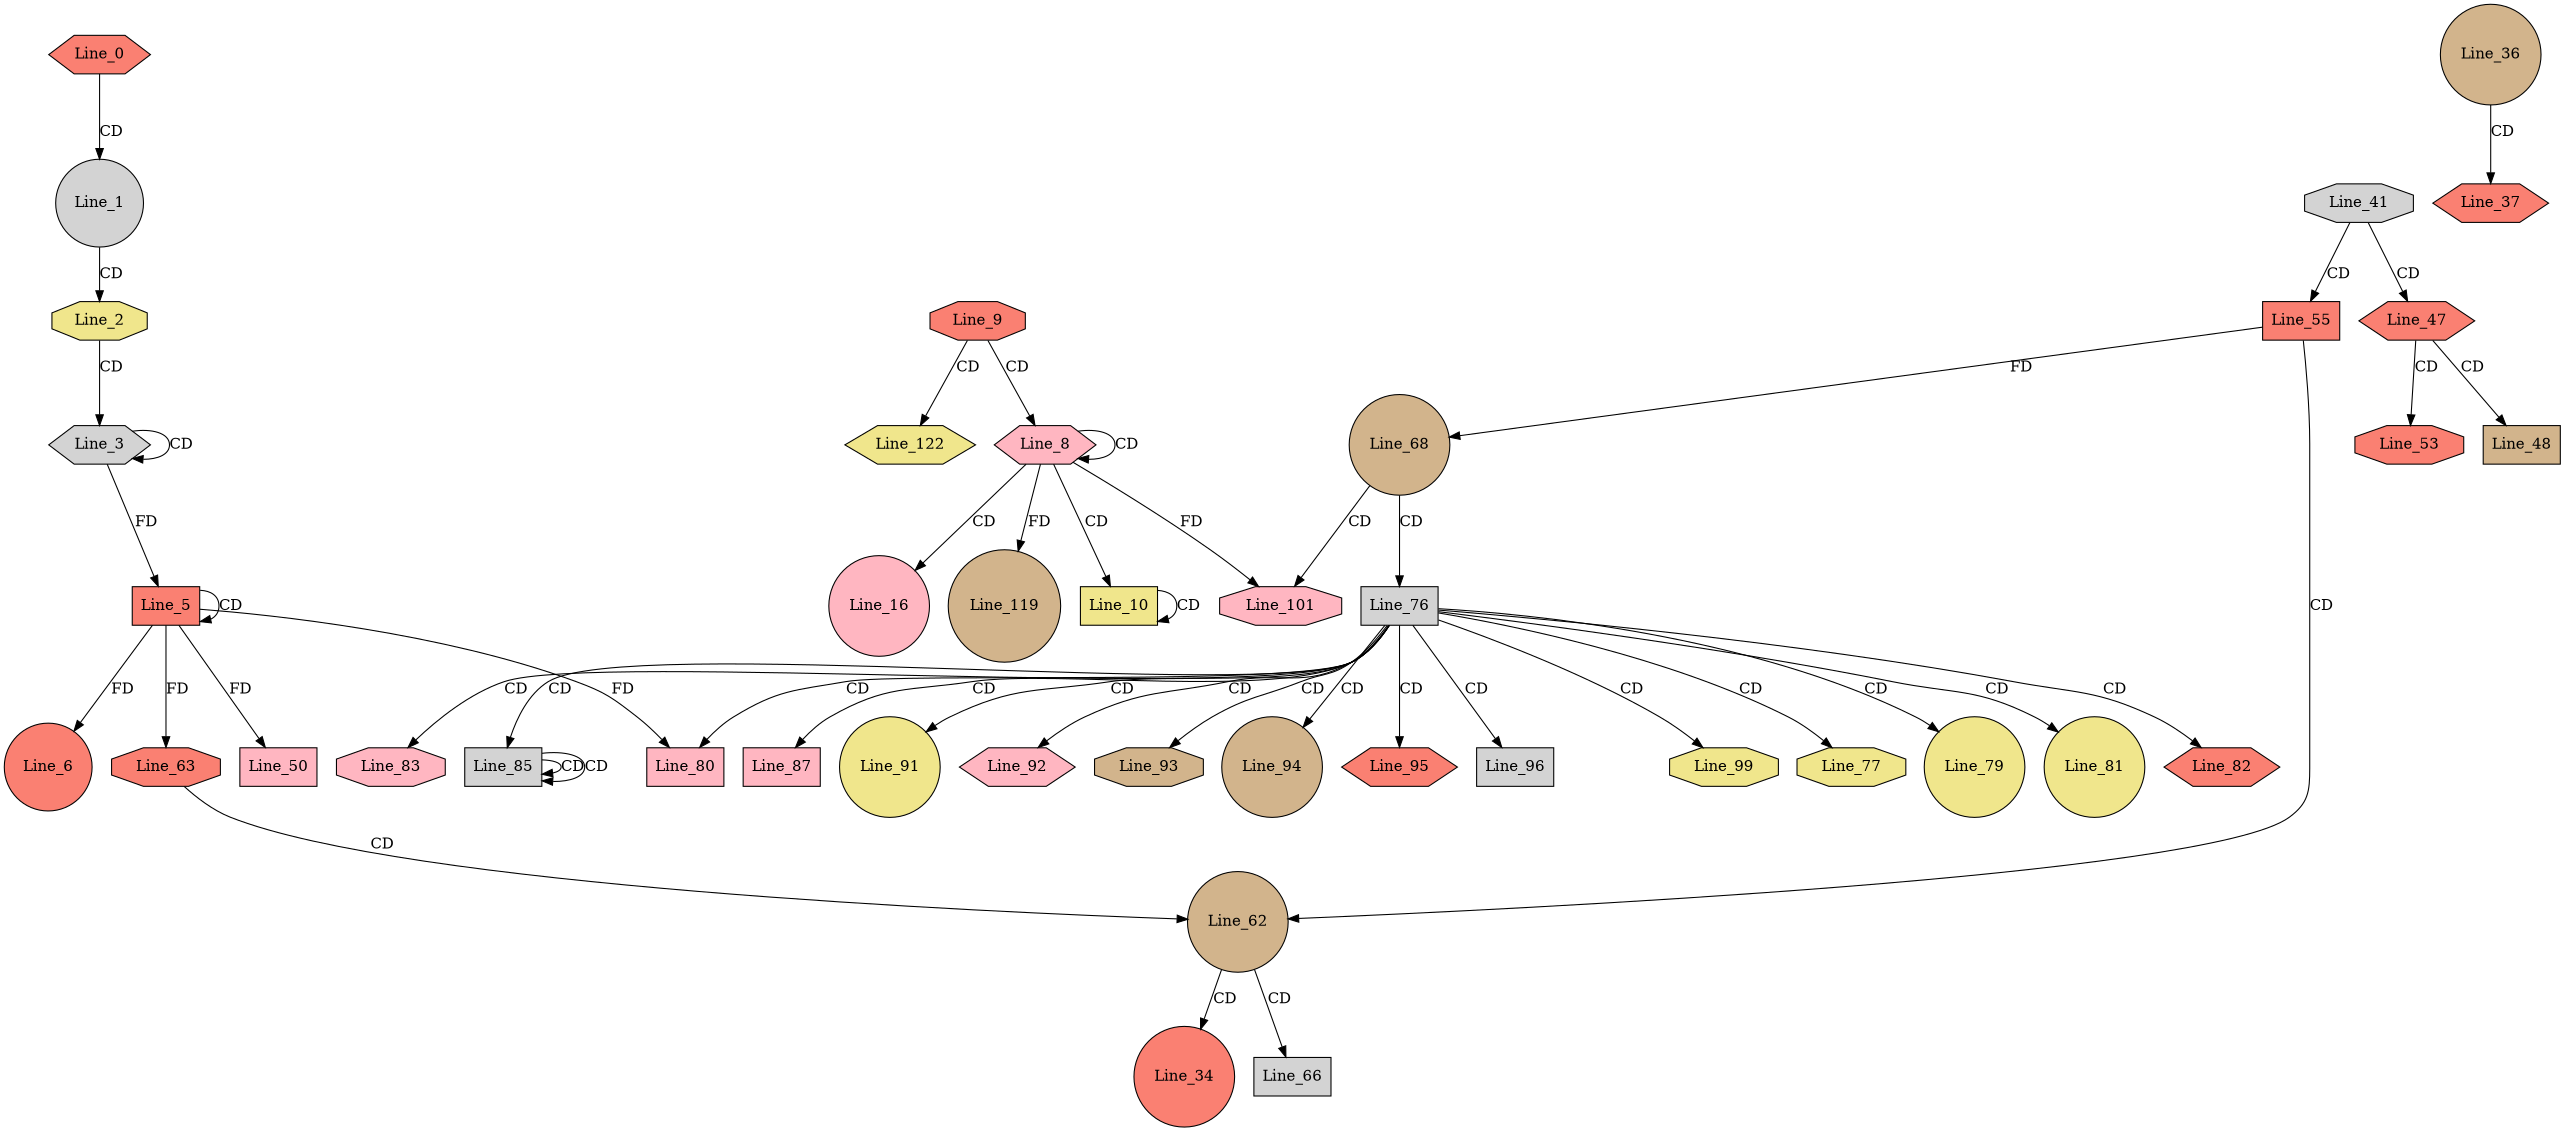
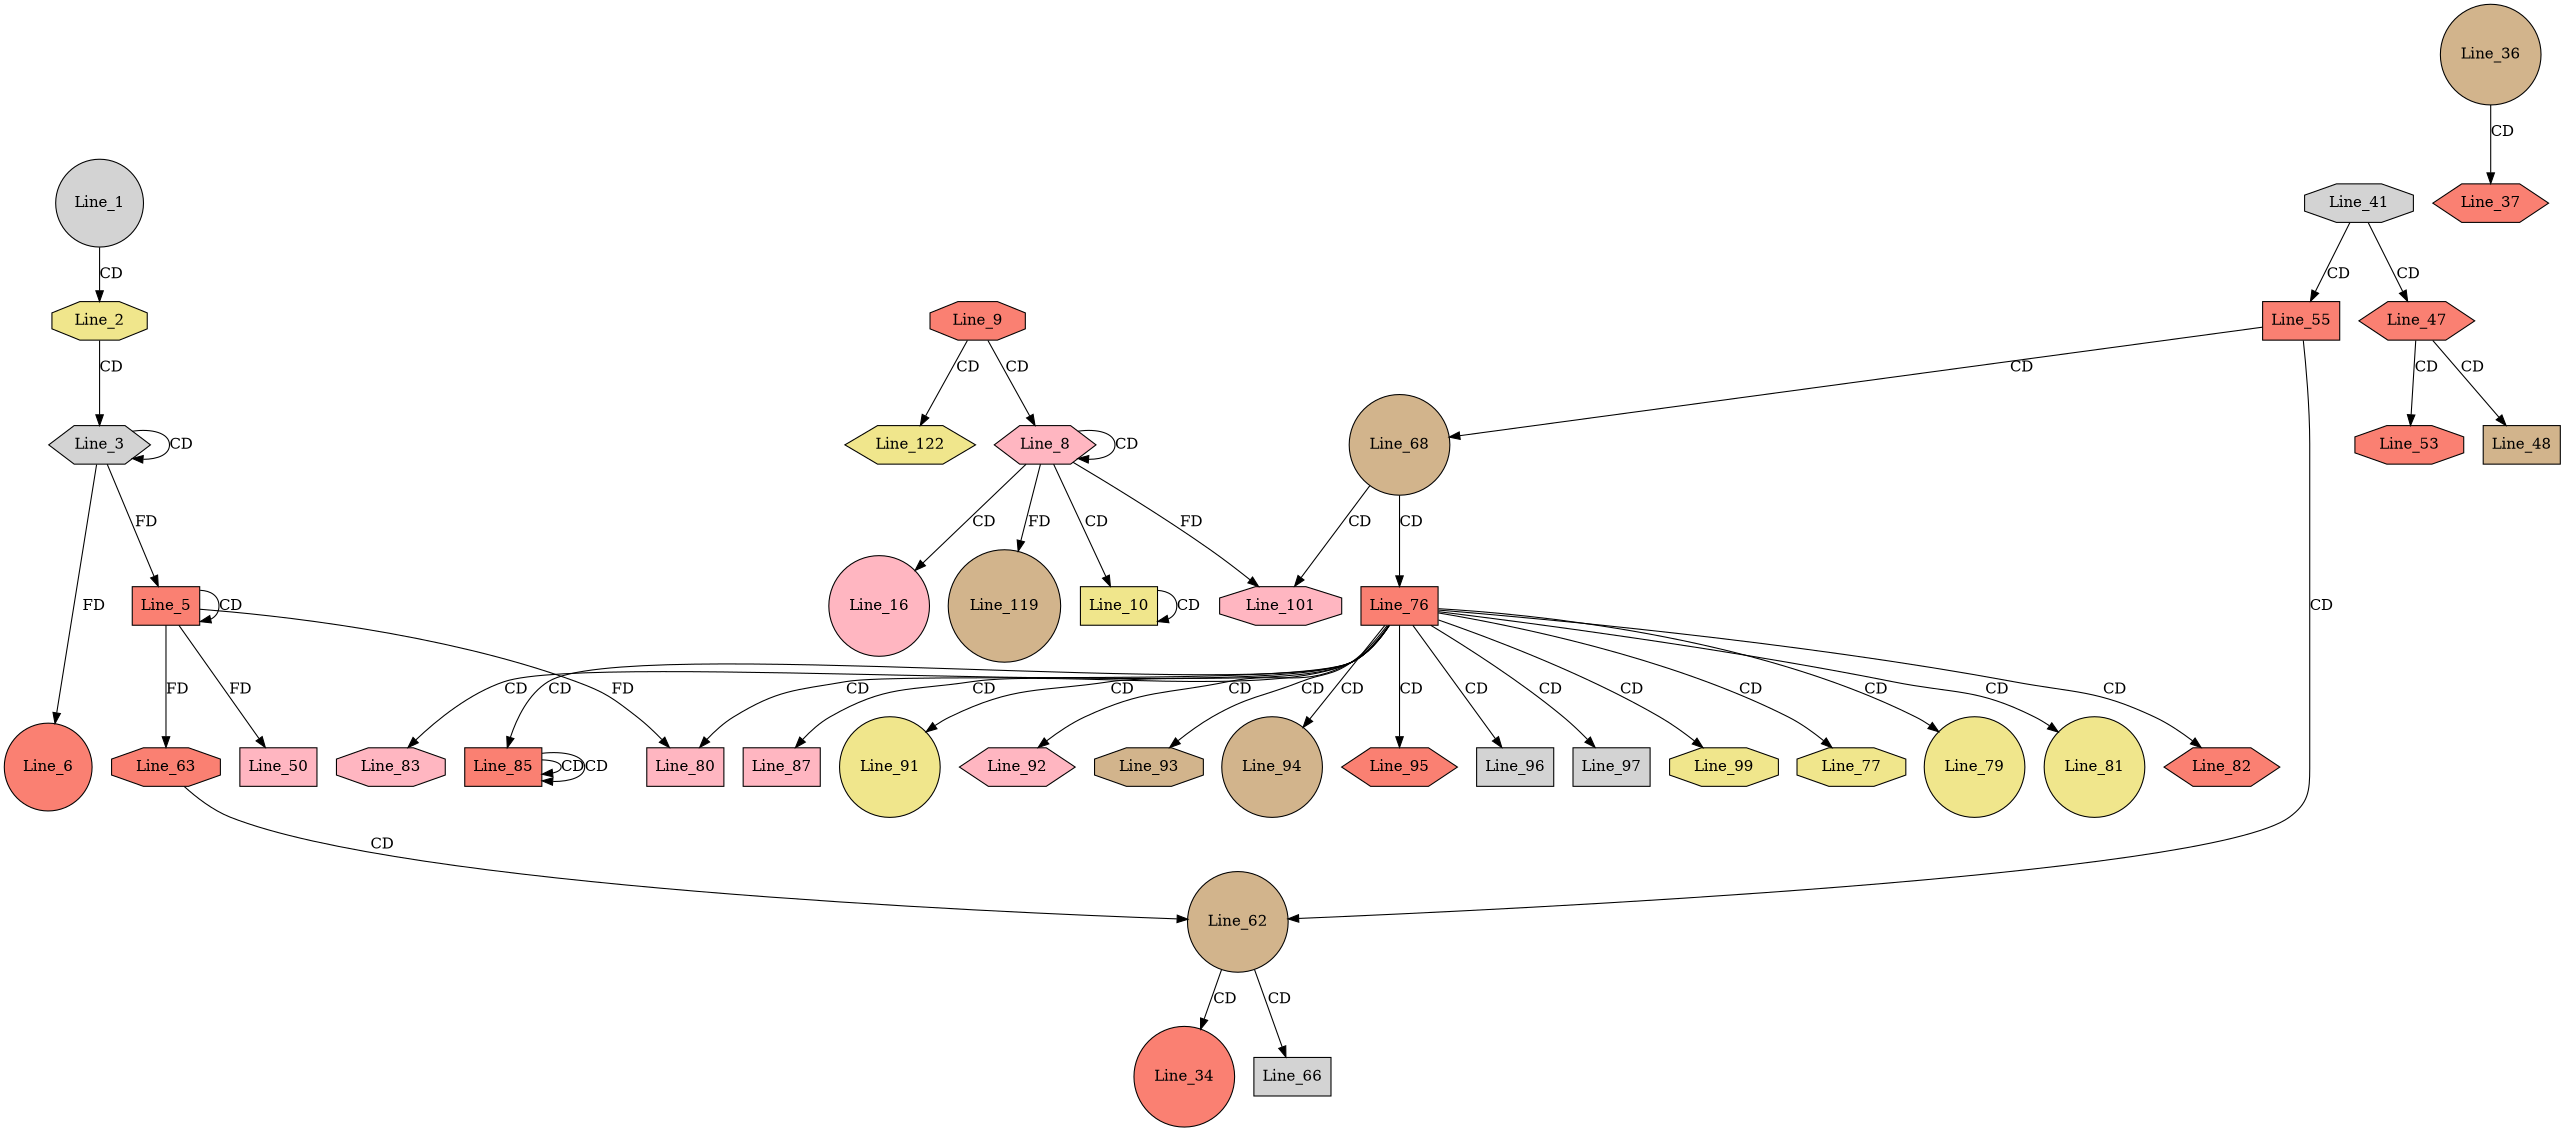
node "Line_0": removed
edge "Line_55" -> "Line_68": label "FD" -> "CD"
node "Line_76": fillcolor lightgrey -> salmon
edge "Line_5" -> "Line_6": now "Line_3" -> "Line_6"
node "Line_85": fillcolor lightgrey -> salmon
node "Line_97": added
